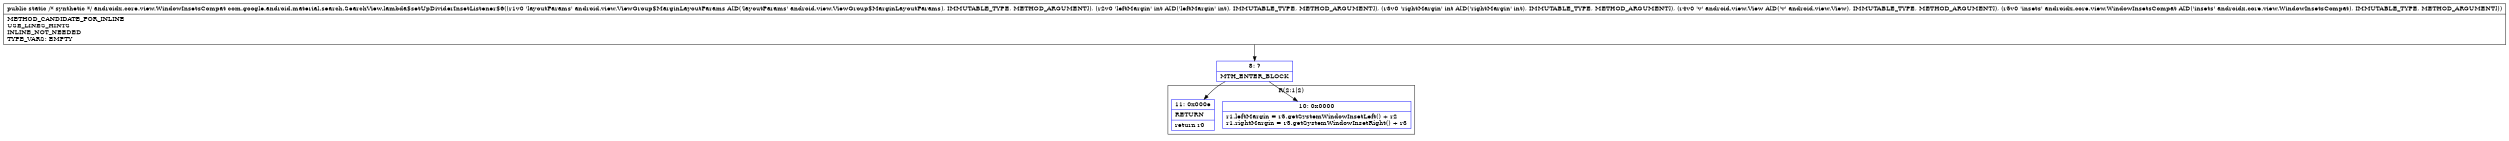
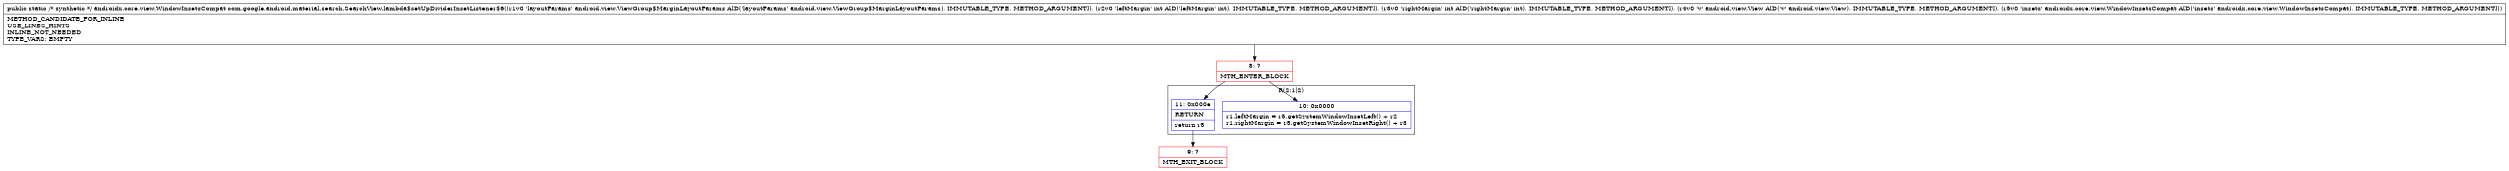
node "8: ?": color blue -> red
node "11: 0x000e": text "return r0" -> "return r5"
node "9: ?": added
